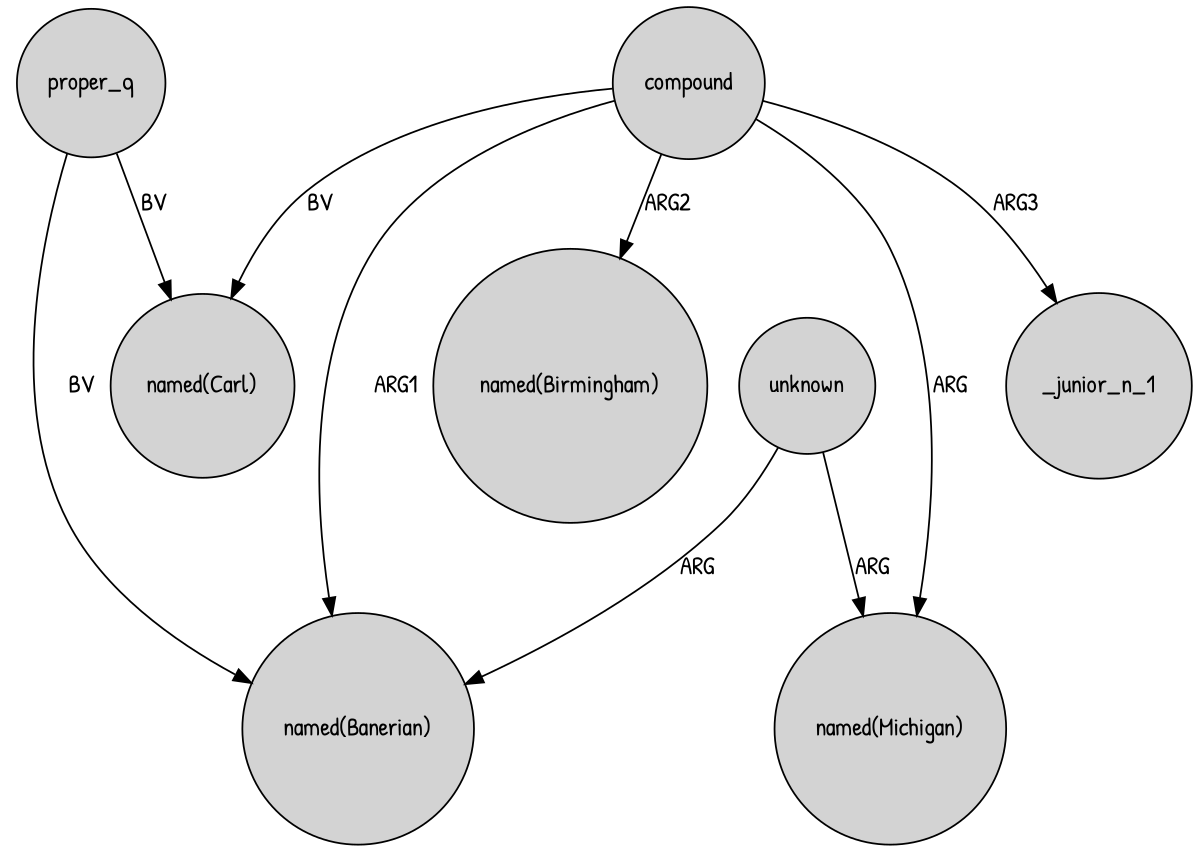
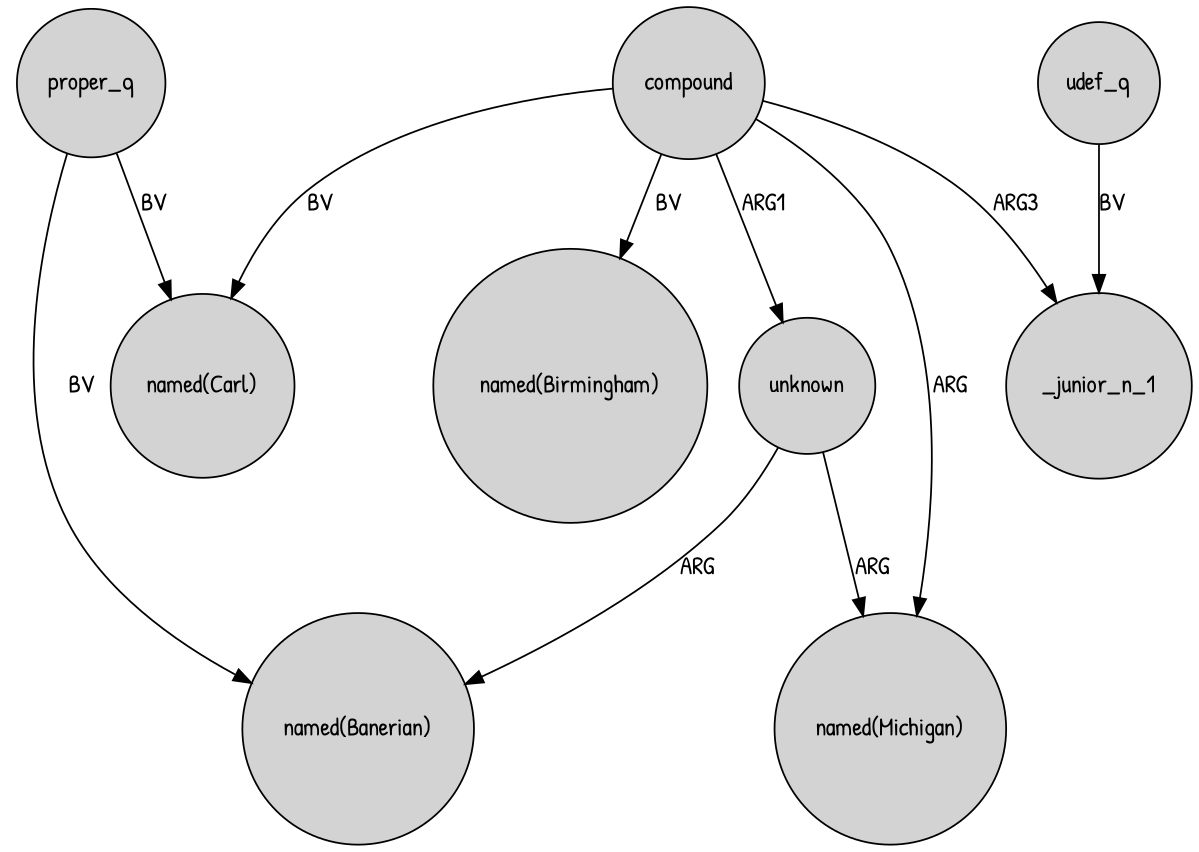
node "udef_q": added
edge "compound" -> "named(Birmingham)": label "ARG2" -> "BV"
edge "compound" -> "named(Banerian)": now "compound" -> "unknown"
